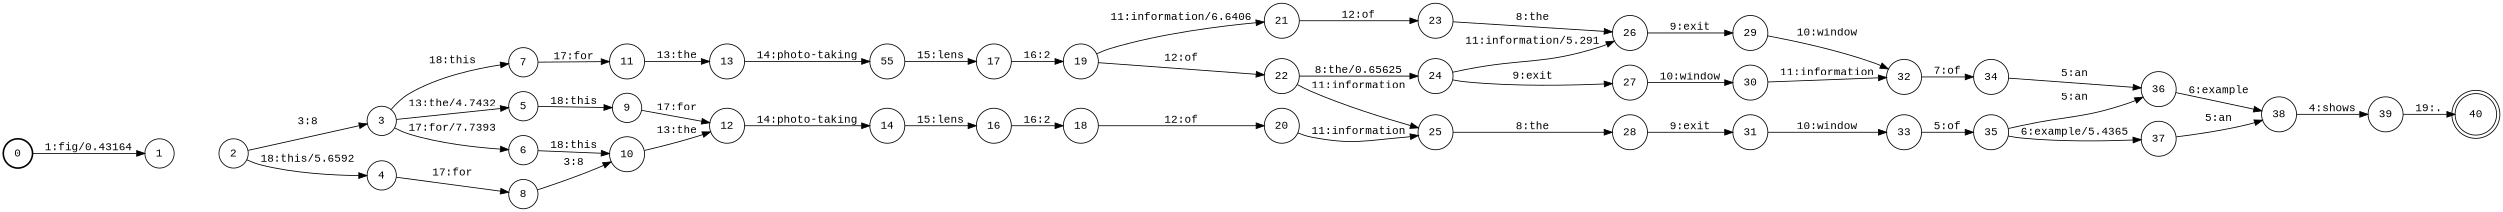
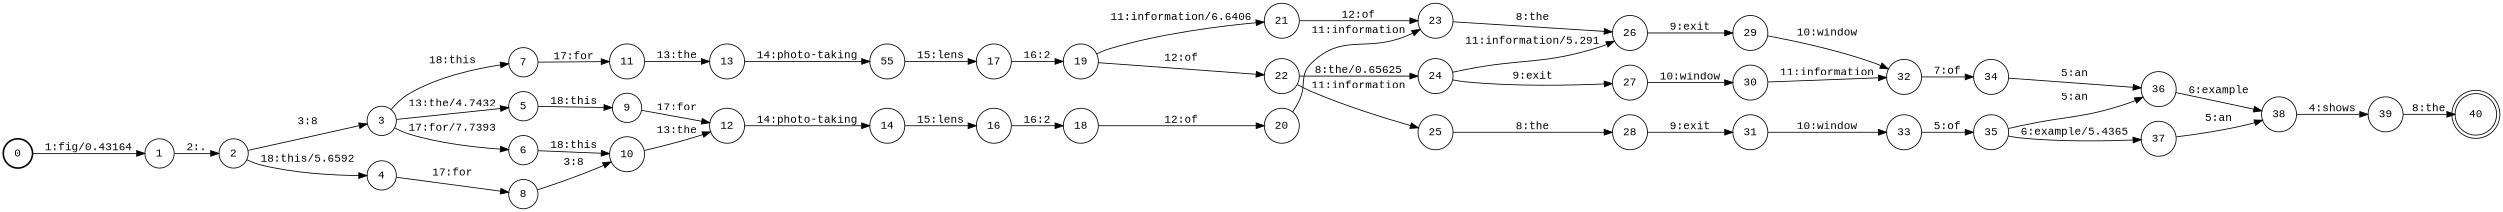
edge "39" -> "40": label "19:." -> "8:the"
edge "20" -> "25": now "20" -> "23"
edge "1" -> "2": added, label "2:."
